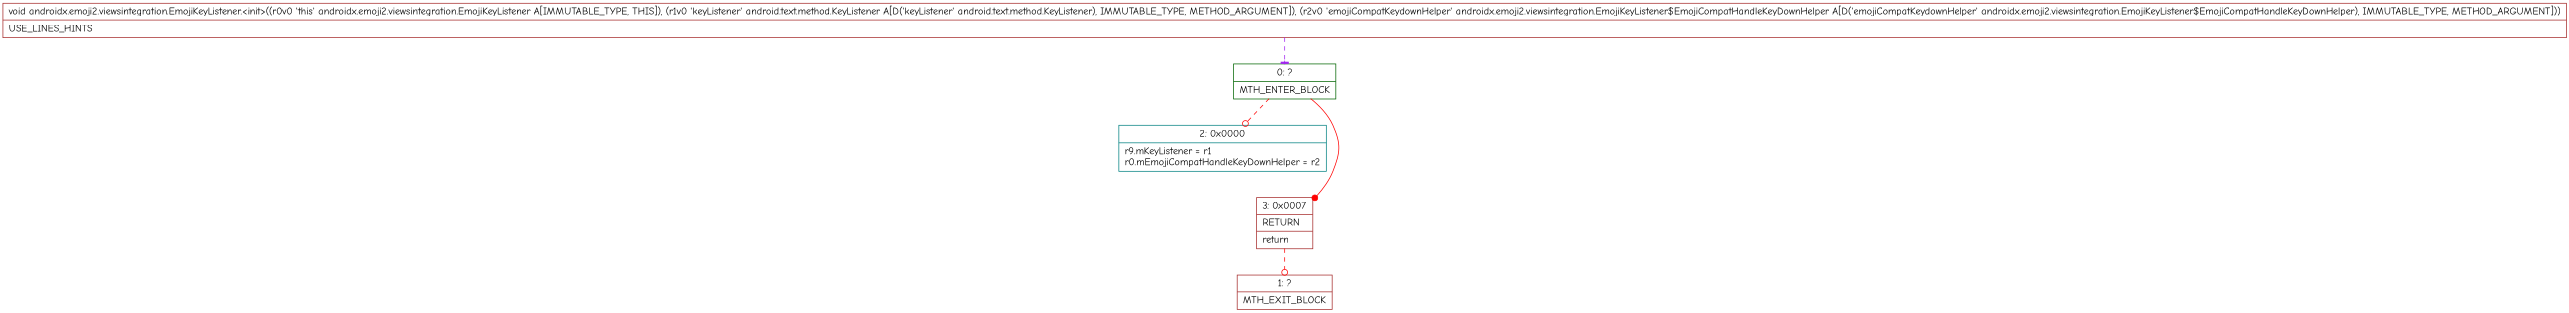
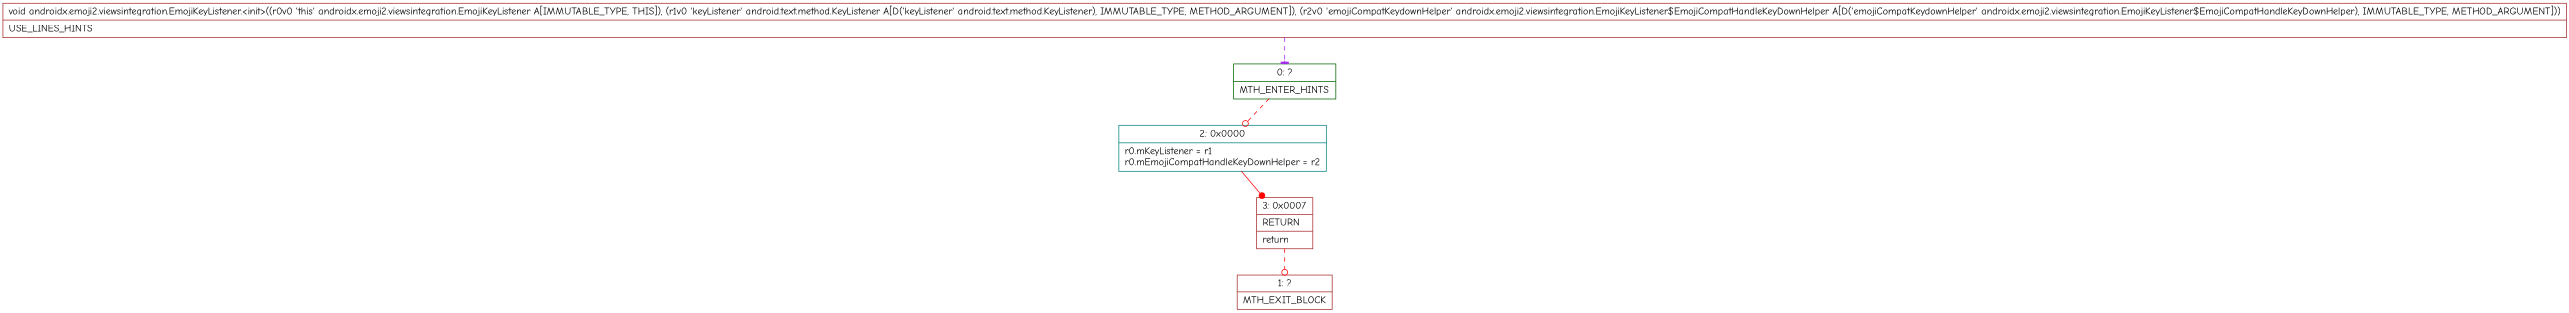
node "0: ?": text "MTH_ENTER_BLOCK" -> "MTH_ENTER_HINTS"
edge "0: ?" -> "3: 0x0007": now "2: 0x0000" -> "3: 0x0007"
node "2: 0x0000": text "r9.mKeyListener = r1" -> "r0.mKeyListener = r1"
